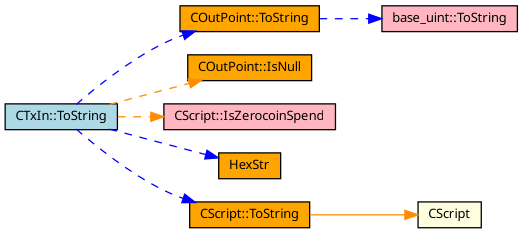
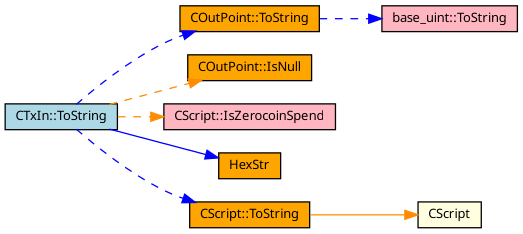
edge "CTxIn::ToString" -> "HexStr": style dashed -> solid
